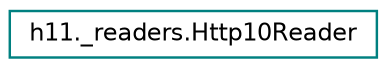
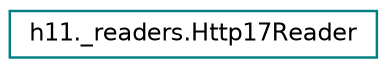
node "h11._readers.Http10Reader": label "h11._readers.Http10Reader" -> "h11._readers.Http17Reader"
